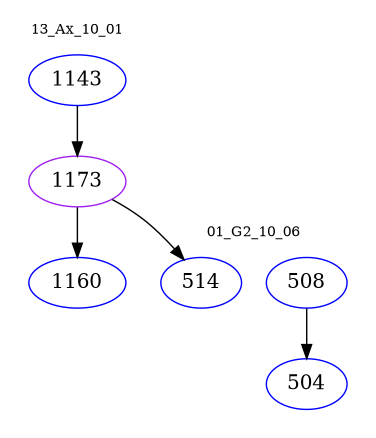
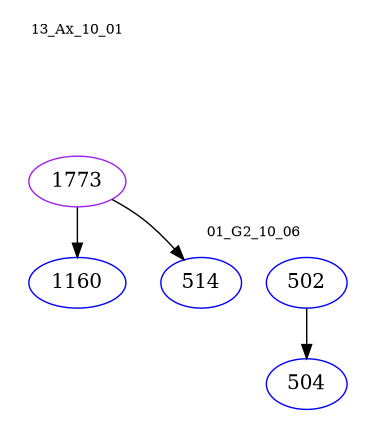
node "1143": removed
node "1173": label "1173" -> "1773"
node "508": label "508" -> "502"
